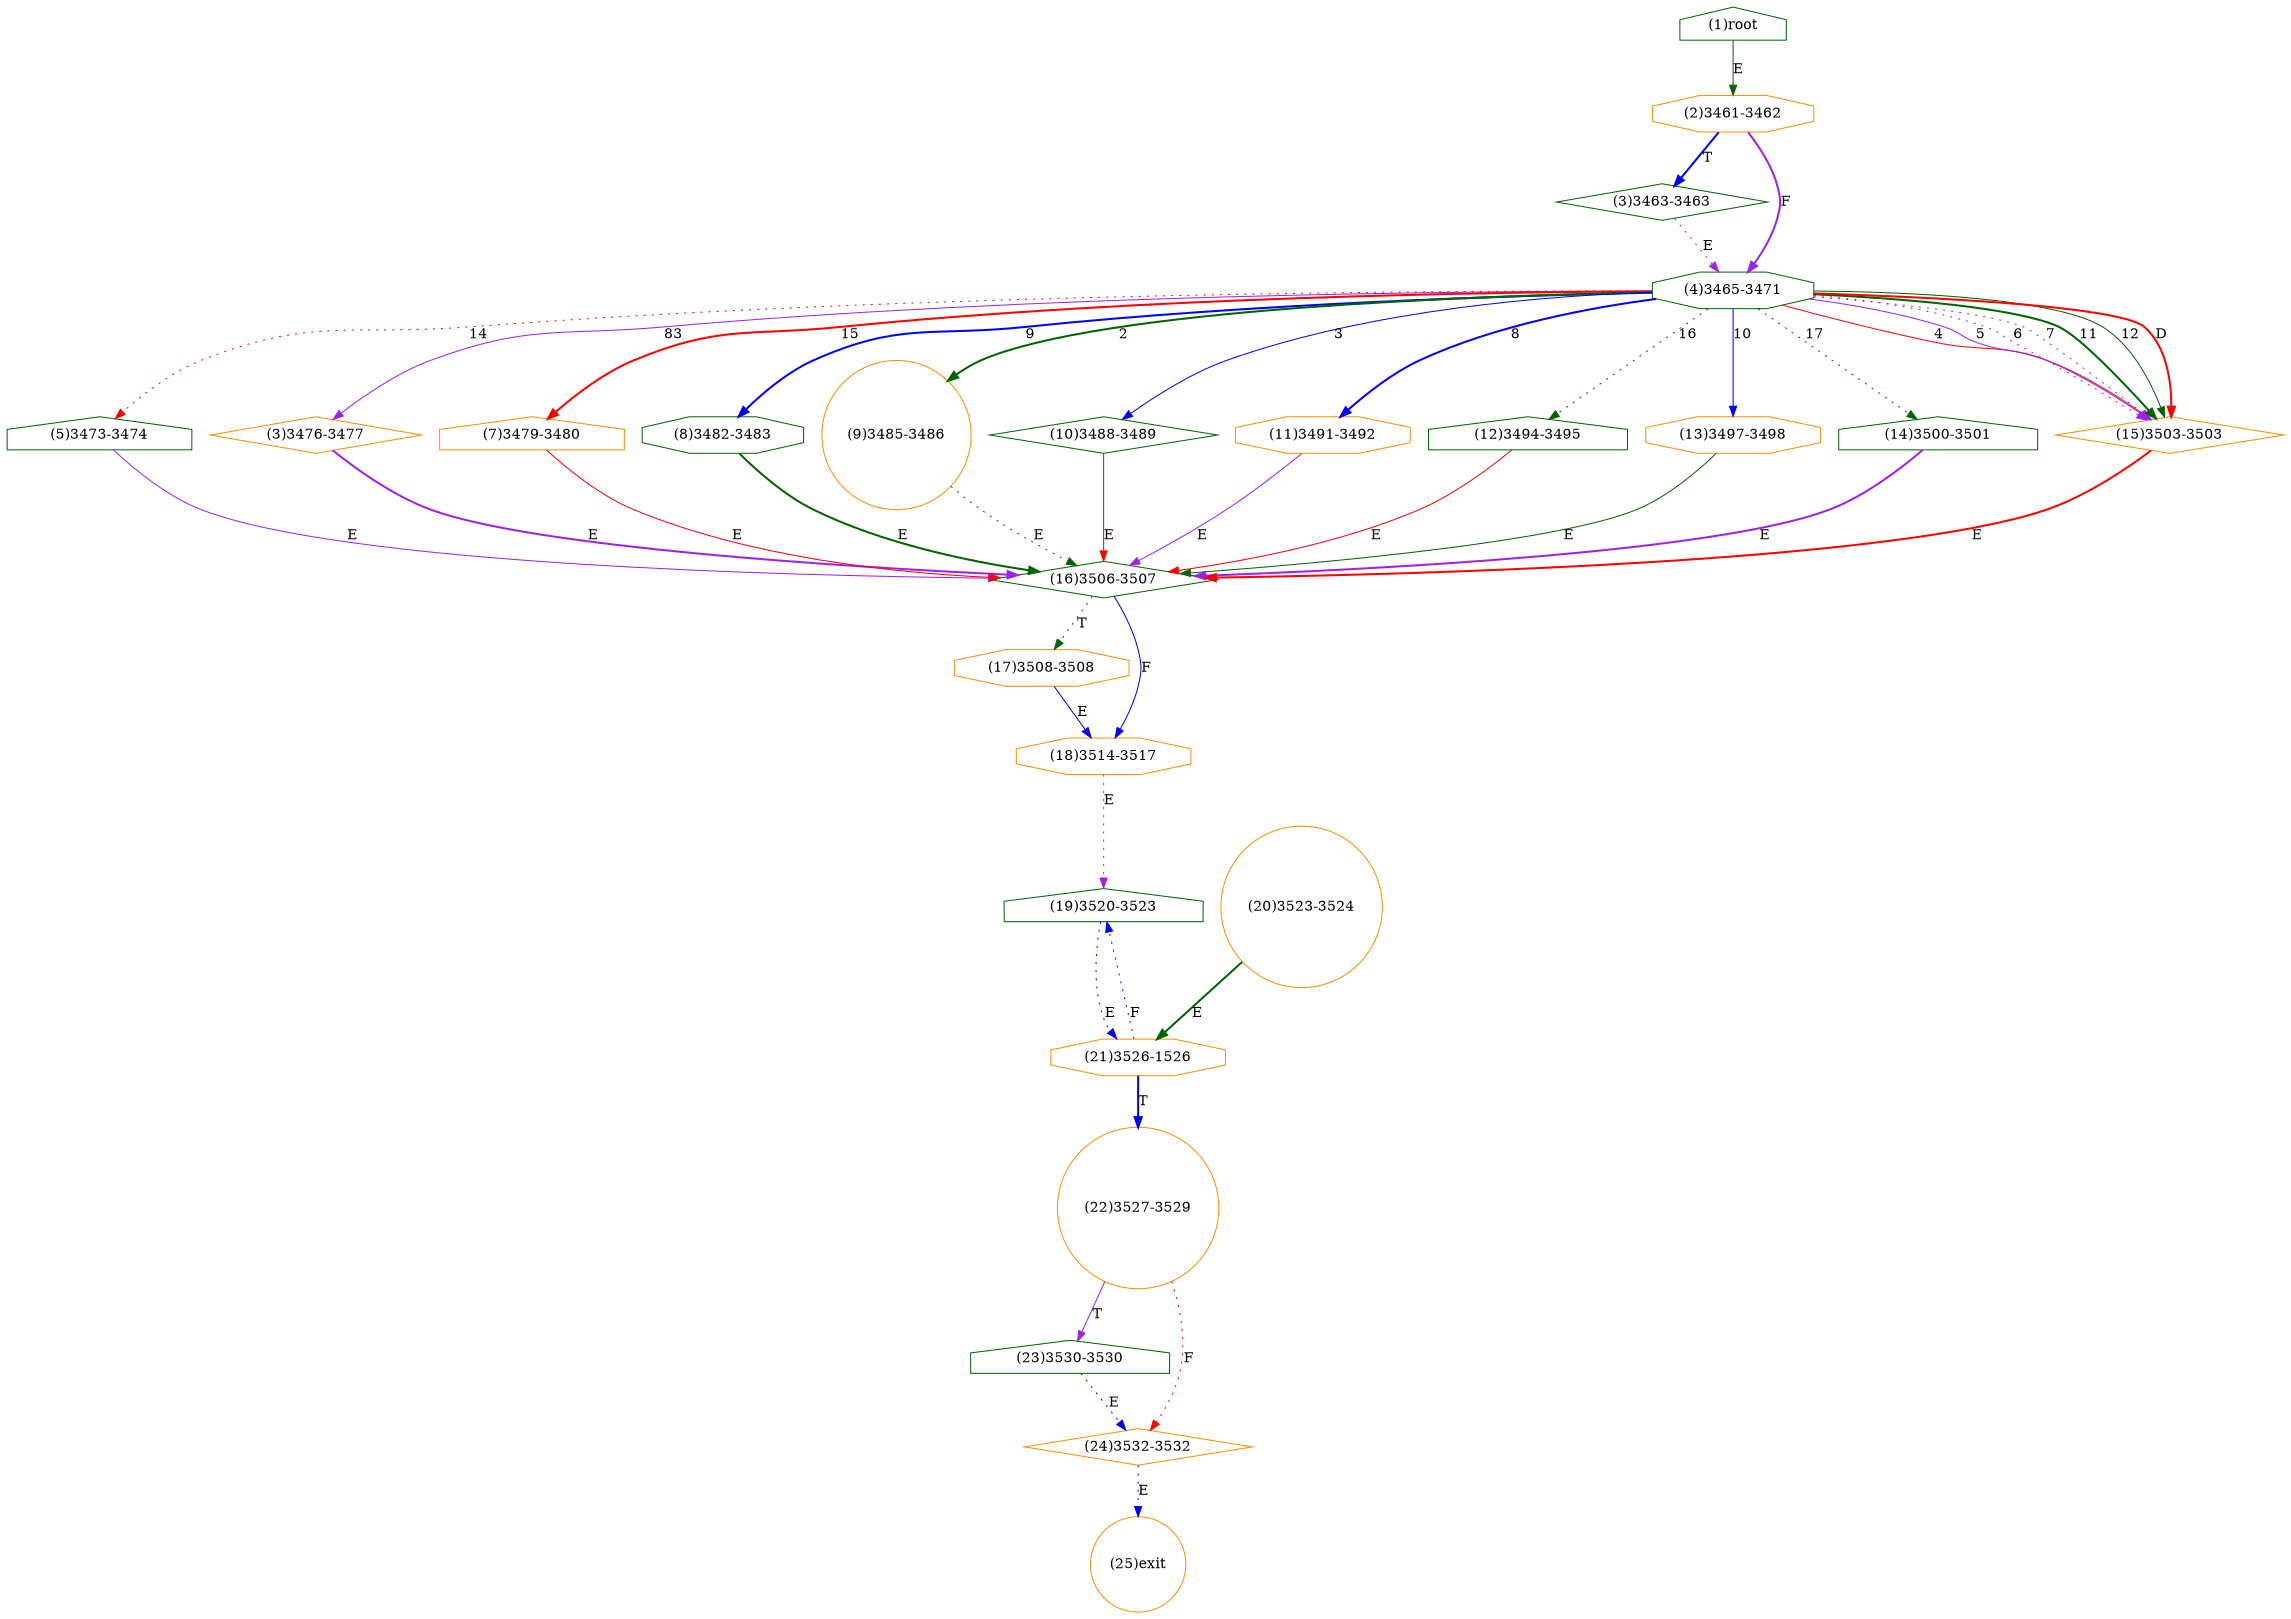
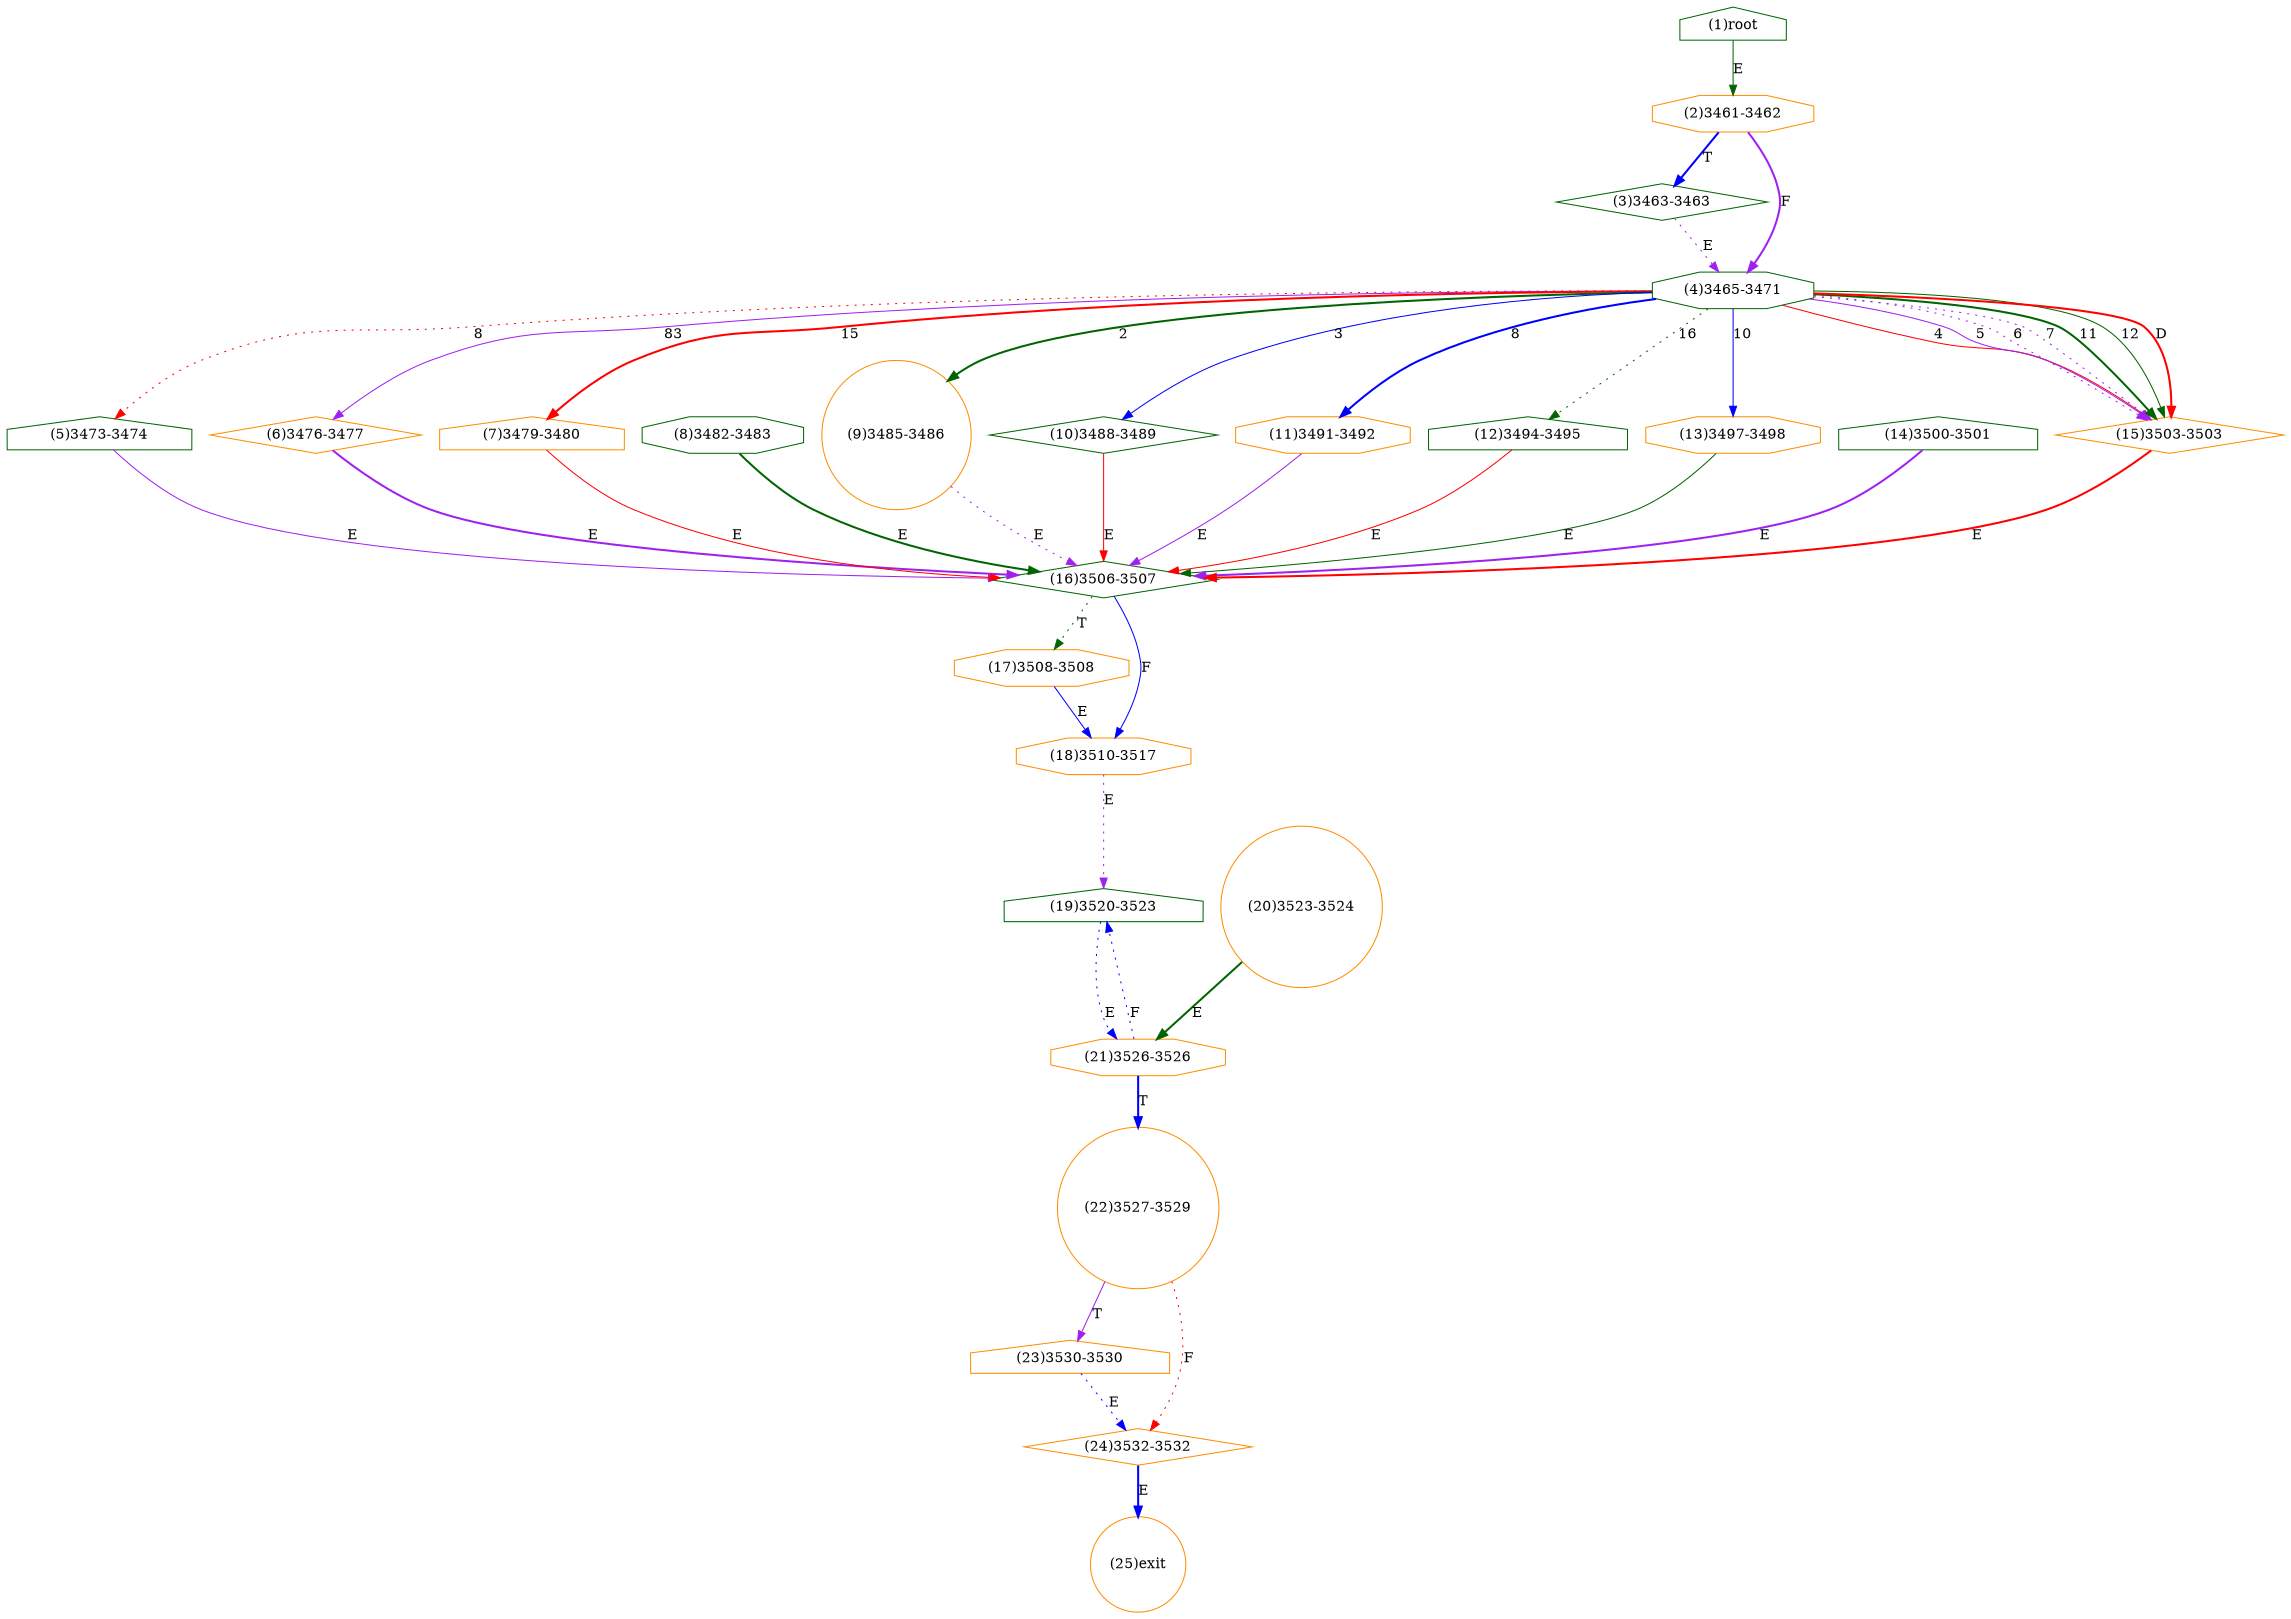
edge "(4)3465-3471" -> "(8)3482-3483": removed, label "9"
edge "(4)3465-3471" -> "(5)3473-3474": label "14" -> "8"
edge "(4)3465-3471" -> "(14)3500-3501": removed, label "17"
node "(3)3476-3477": label "(3)3476-3477" -> "(6)3476-3477"
edge "(9)3485-3486" -> "(16)3506-3507": color darkgreen -> purple
node "(18)3514-3517": label "(18)3514-3517" -> "(18)3510-3517"
node "(21)3526-1526": label "(21)3526-1526" -> "(21)3526-3526"
node "(23)3530-3530": color darkgreen -> darkorange
edge "(24)3532-3532" -> "(25)exit": style dotted -> bold
